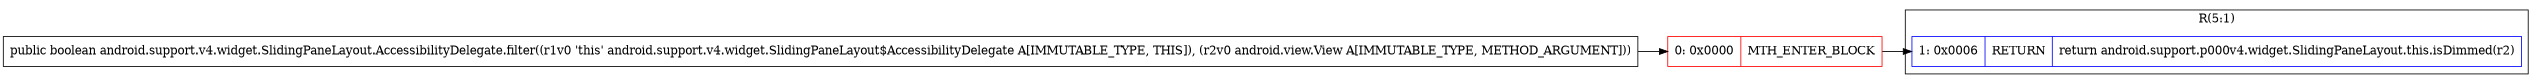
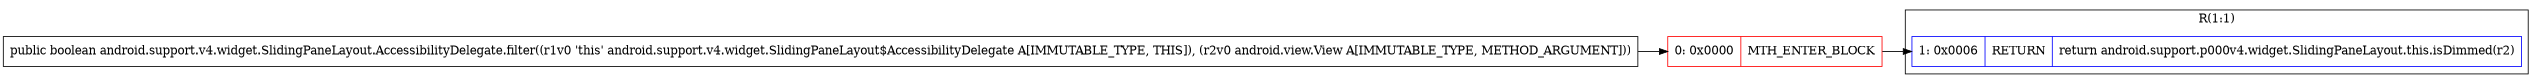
cluster "R(5:1)": label "R(5:1)" -> "R(1:1)"
